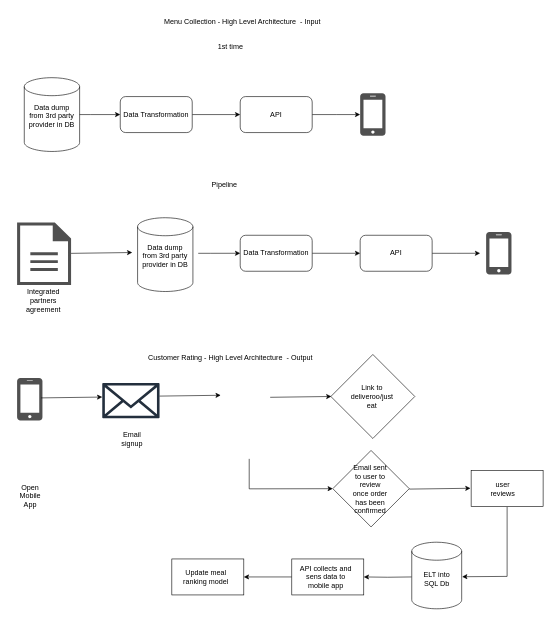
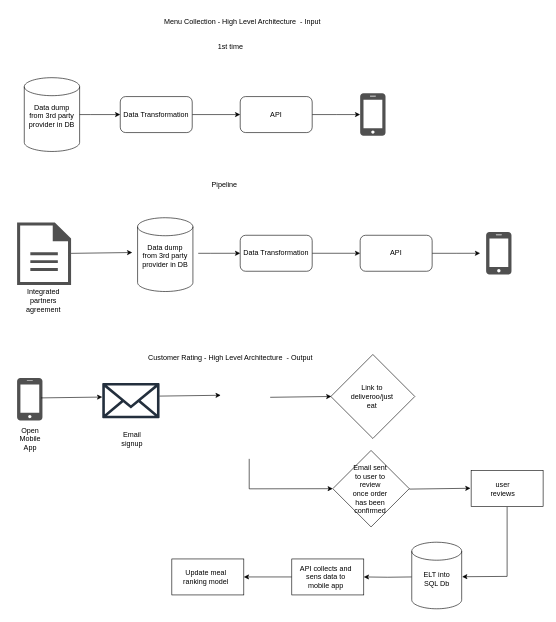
node "Open Mobile App": moved (30, 496) -> (30, 439)
